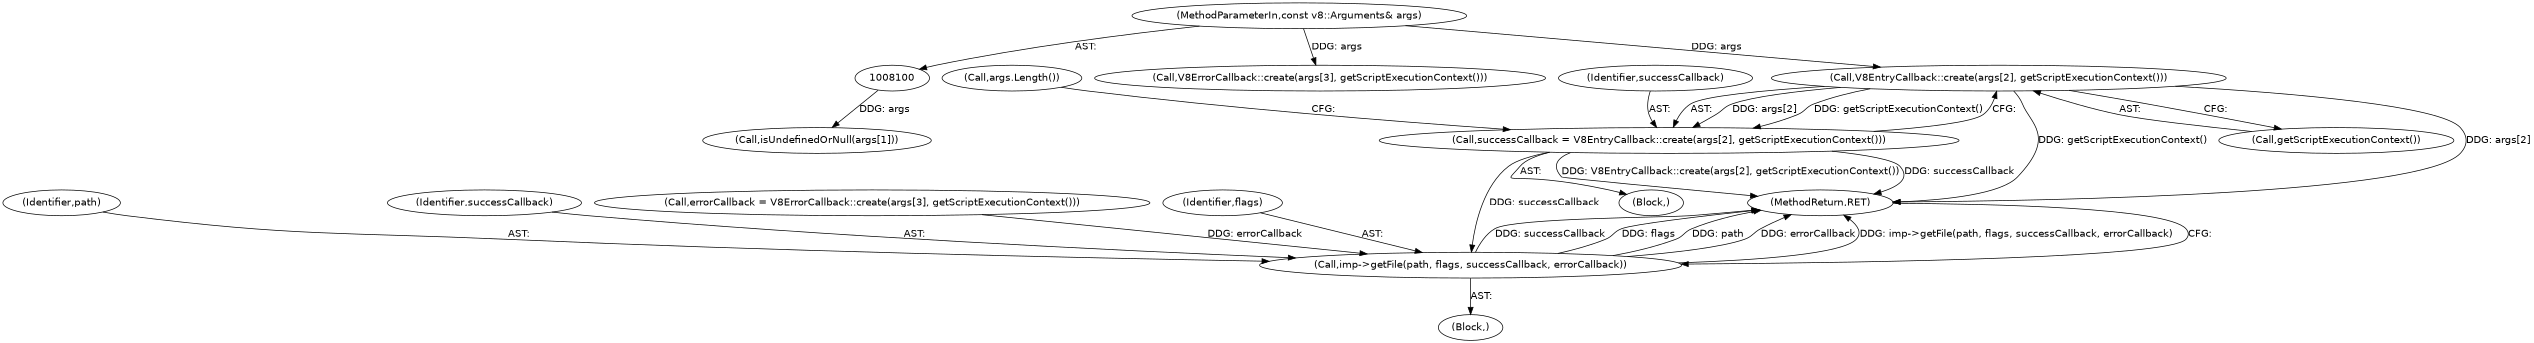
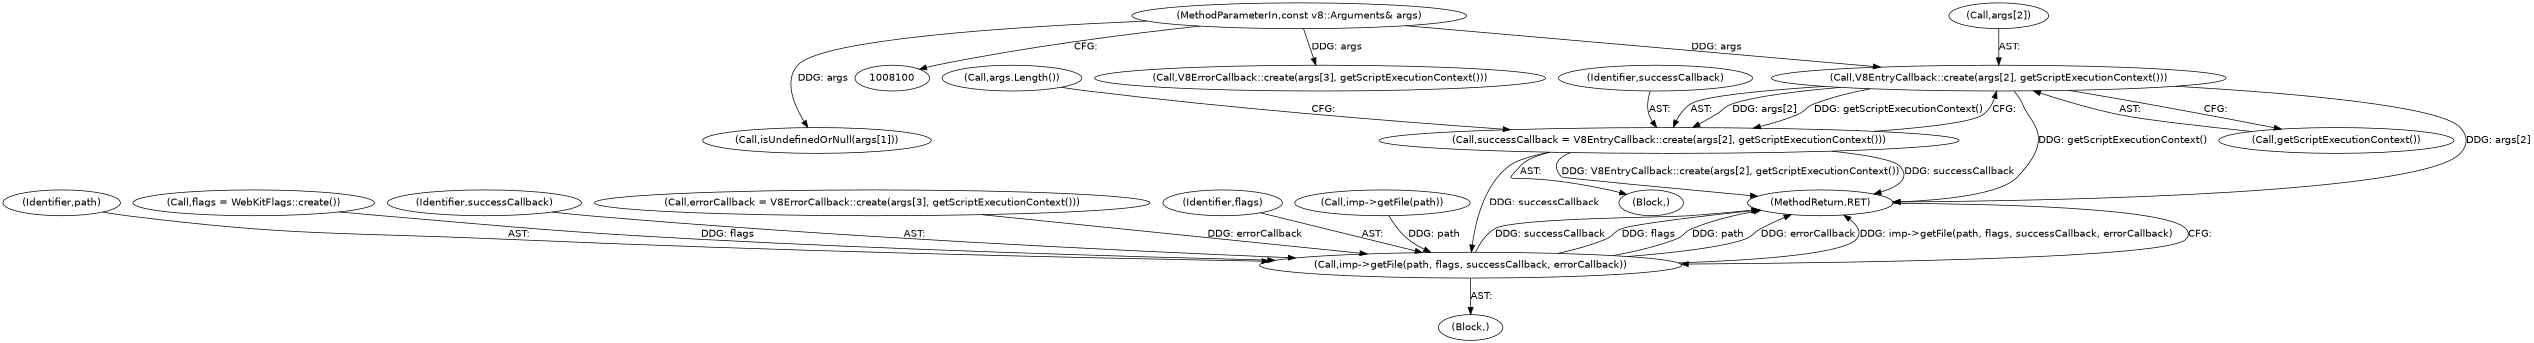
node "(Call,args[2])": added
edge "(MethodParameterIn,const v8::Arguments& args)" -> "1008100": label "AST: " -> "CFG: "
edge "1008100" -> "(Call,isUndefinedOrNull(args[1]))": now "(MethodParameterIn,const v8::Arguments& args)" -> "(Call,isUndefinedOrNull(args[1]))"
node "(Call,flags = WebKitFlags::create())": added
node "(Call,imp->getFile(path))": added
